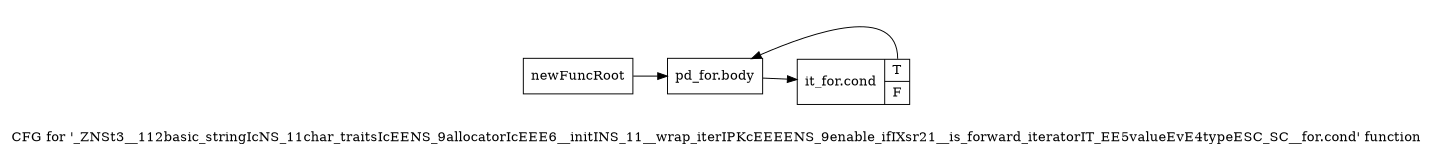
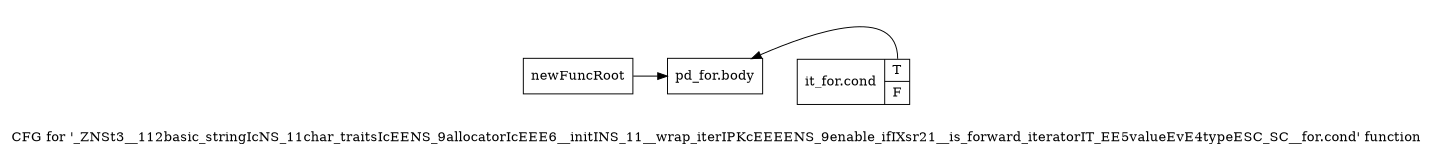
edge "pd_for.body" -> "it_for.cond": removed
